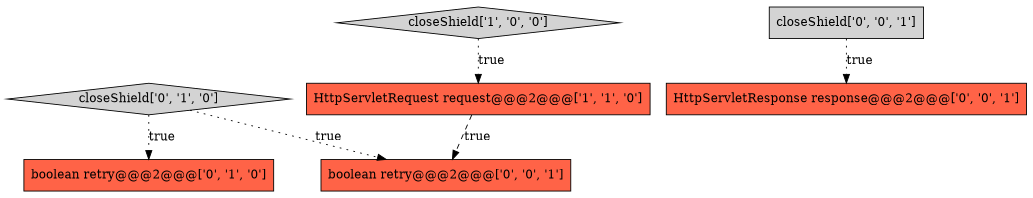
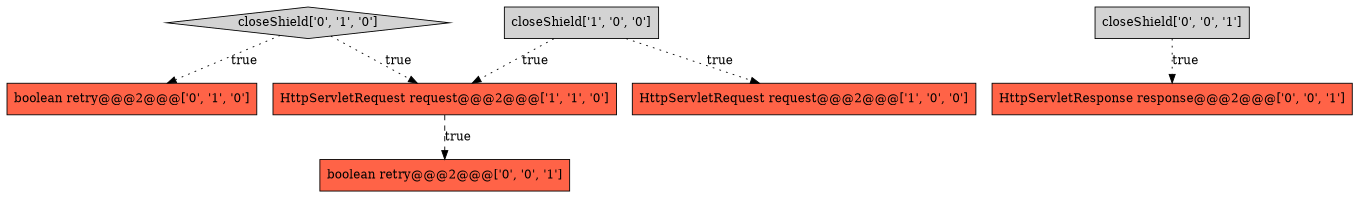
node "closeShield['1', '0', '0']": shape diamond -> box
node "HttpServletRequest request@@@2@@@['1', '0', '0']": added
edge "closeShield['0', '1', '0']" -> "boolean retry@@@2@@@['0', '0', '1']": now "closeShield['0', '1', '0']" -> "HttpServletRequest request@@@2@@@['1', '1', '0']"
